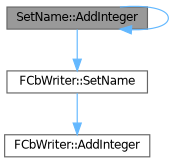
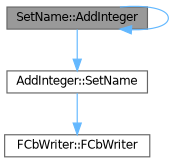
node "FCbWriter::SetName": label "FCbWriter::SetName" -> "AddInteger::SetName"
node "FCbWriter::AddInteger": label "FCbWriter::AddInteger" -> "FCbWriter::FCbWriter"
